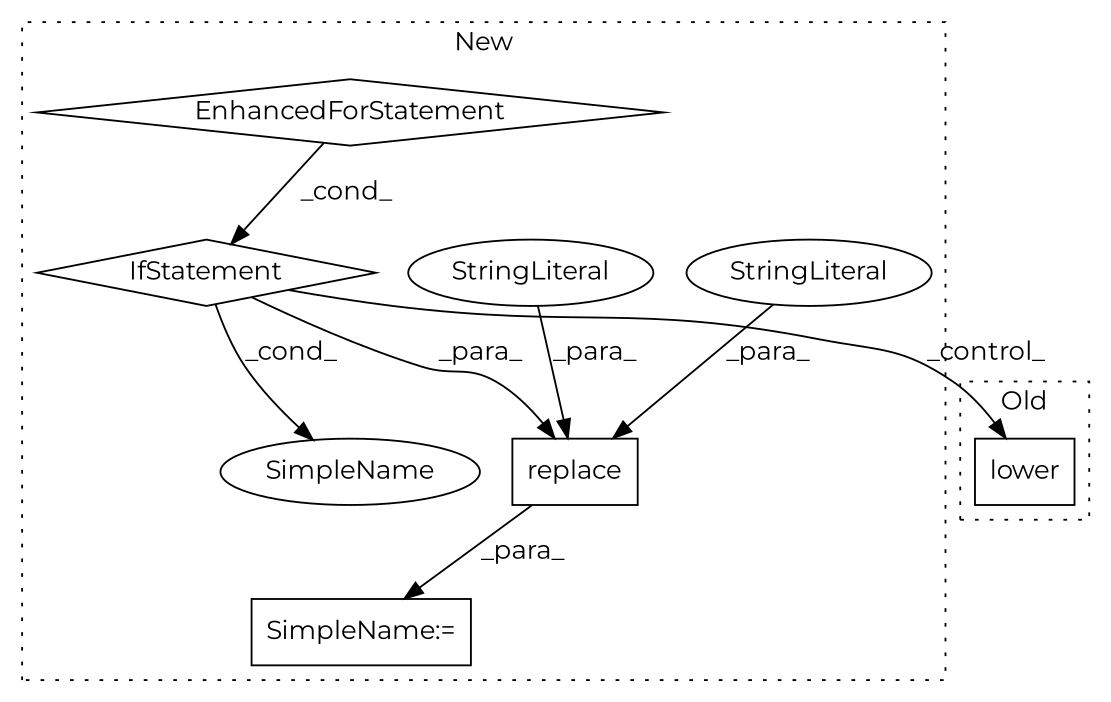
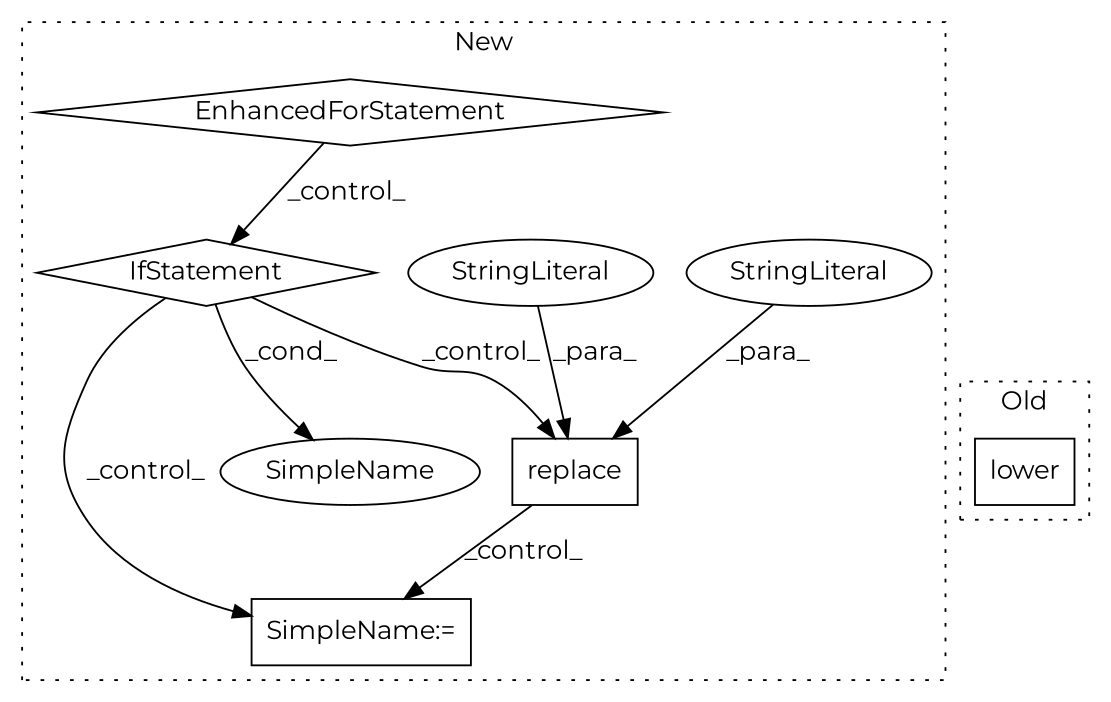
edge "EnhancedForStatement" -> "IfStatement": label "_cond_" -> "_control_"
edge "IfStatement" -> "lower": now "IfStatement" -> "SimpleName:="
edge "IfStatement" -> "replace": label "_para_" -> "_control_"
edge "replace" -> "SimpleName:=": label "_para_" -> "_control_"
